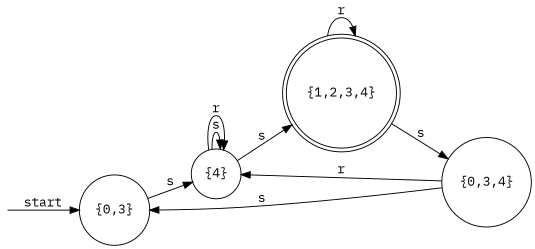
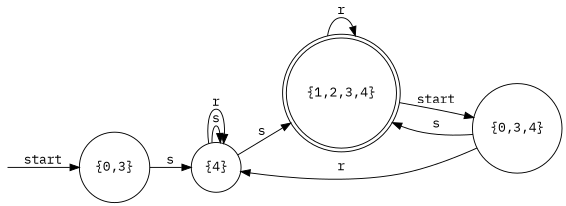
edge "{1,2,3,4}" -> "{0,3,4}": label "s" -> "start"
edge "{0,3,4}" -> "{0,3}": now "{0,3,4}" -> "{1,2,3,4}"
